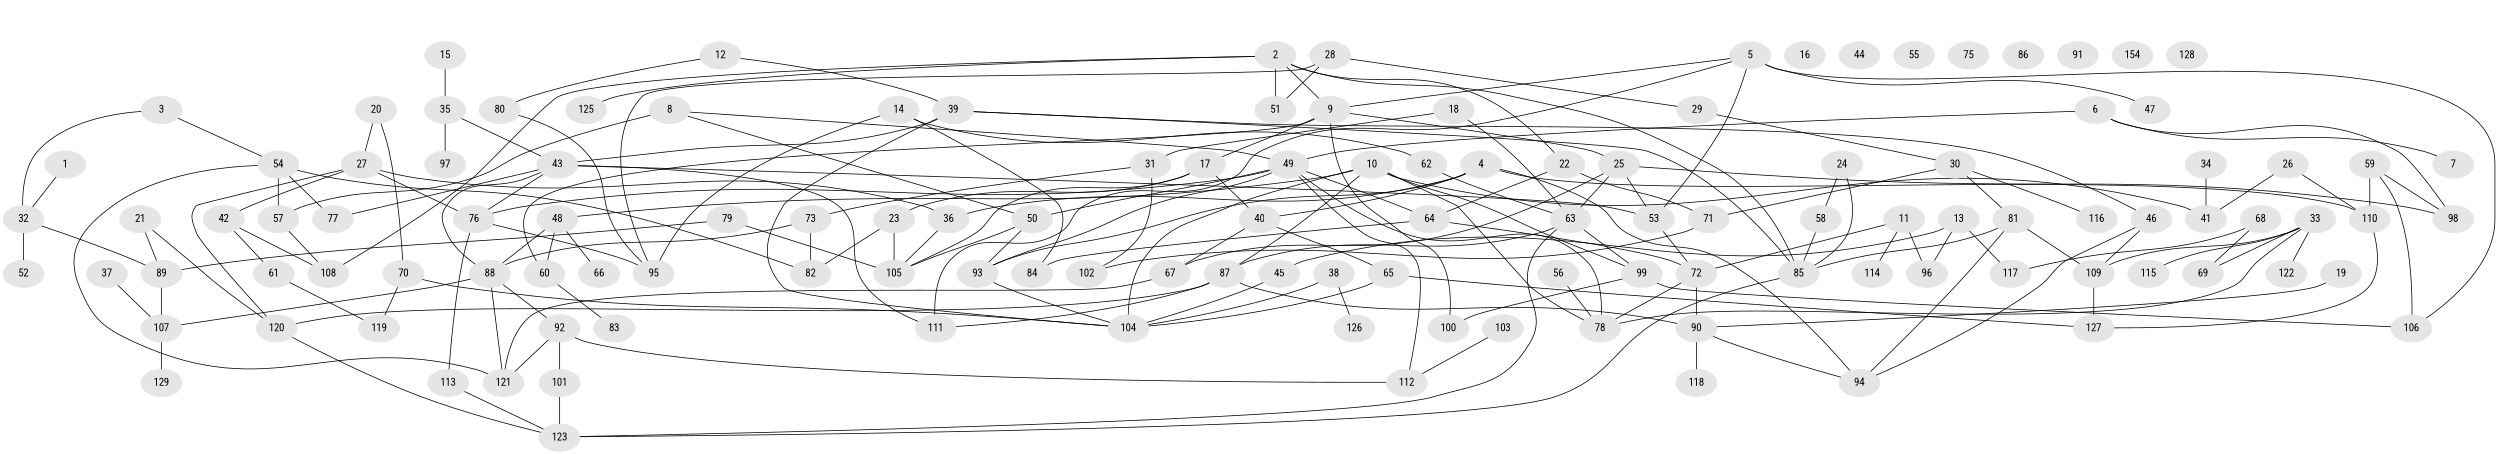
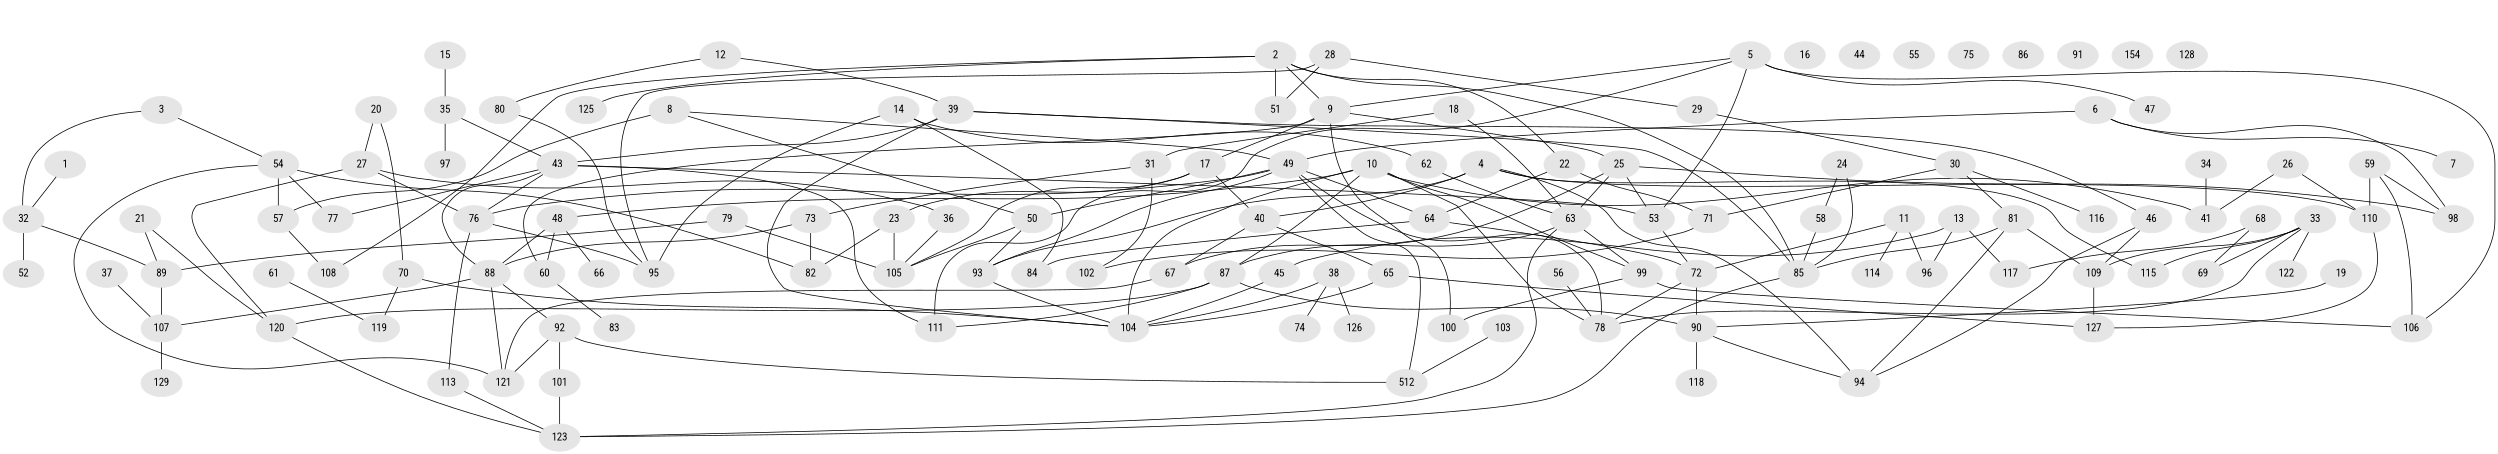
edge "4" -- "36": now "4" -- "115"
node "42": removed
node "74": added
node "112": label "112" -> "512"
